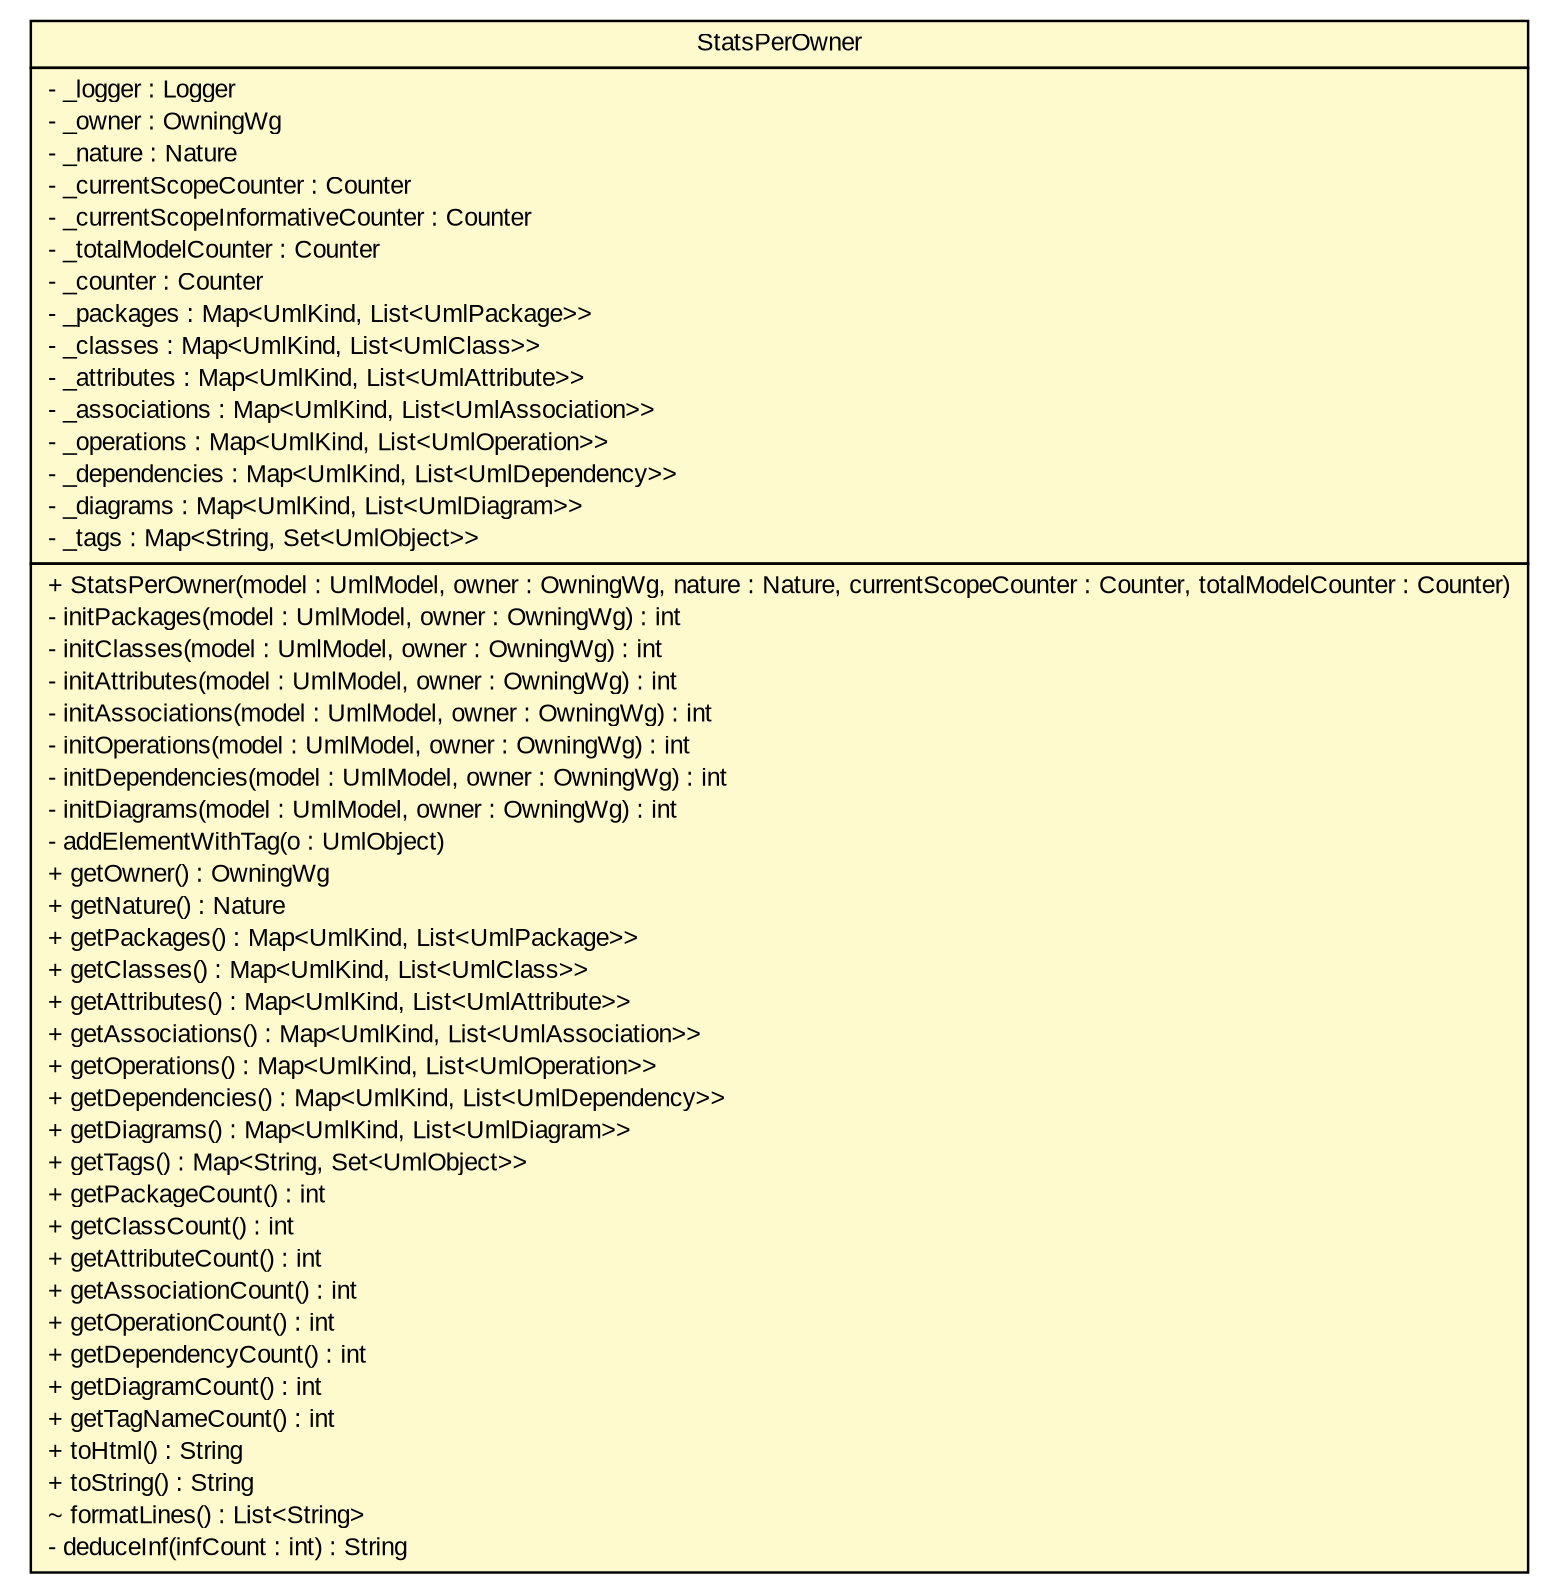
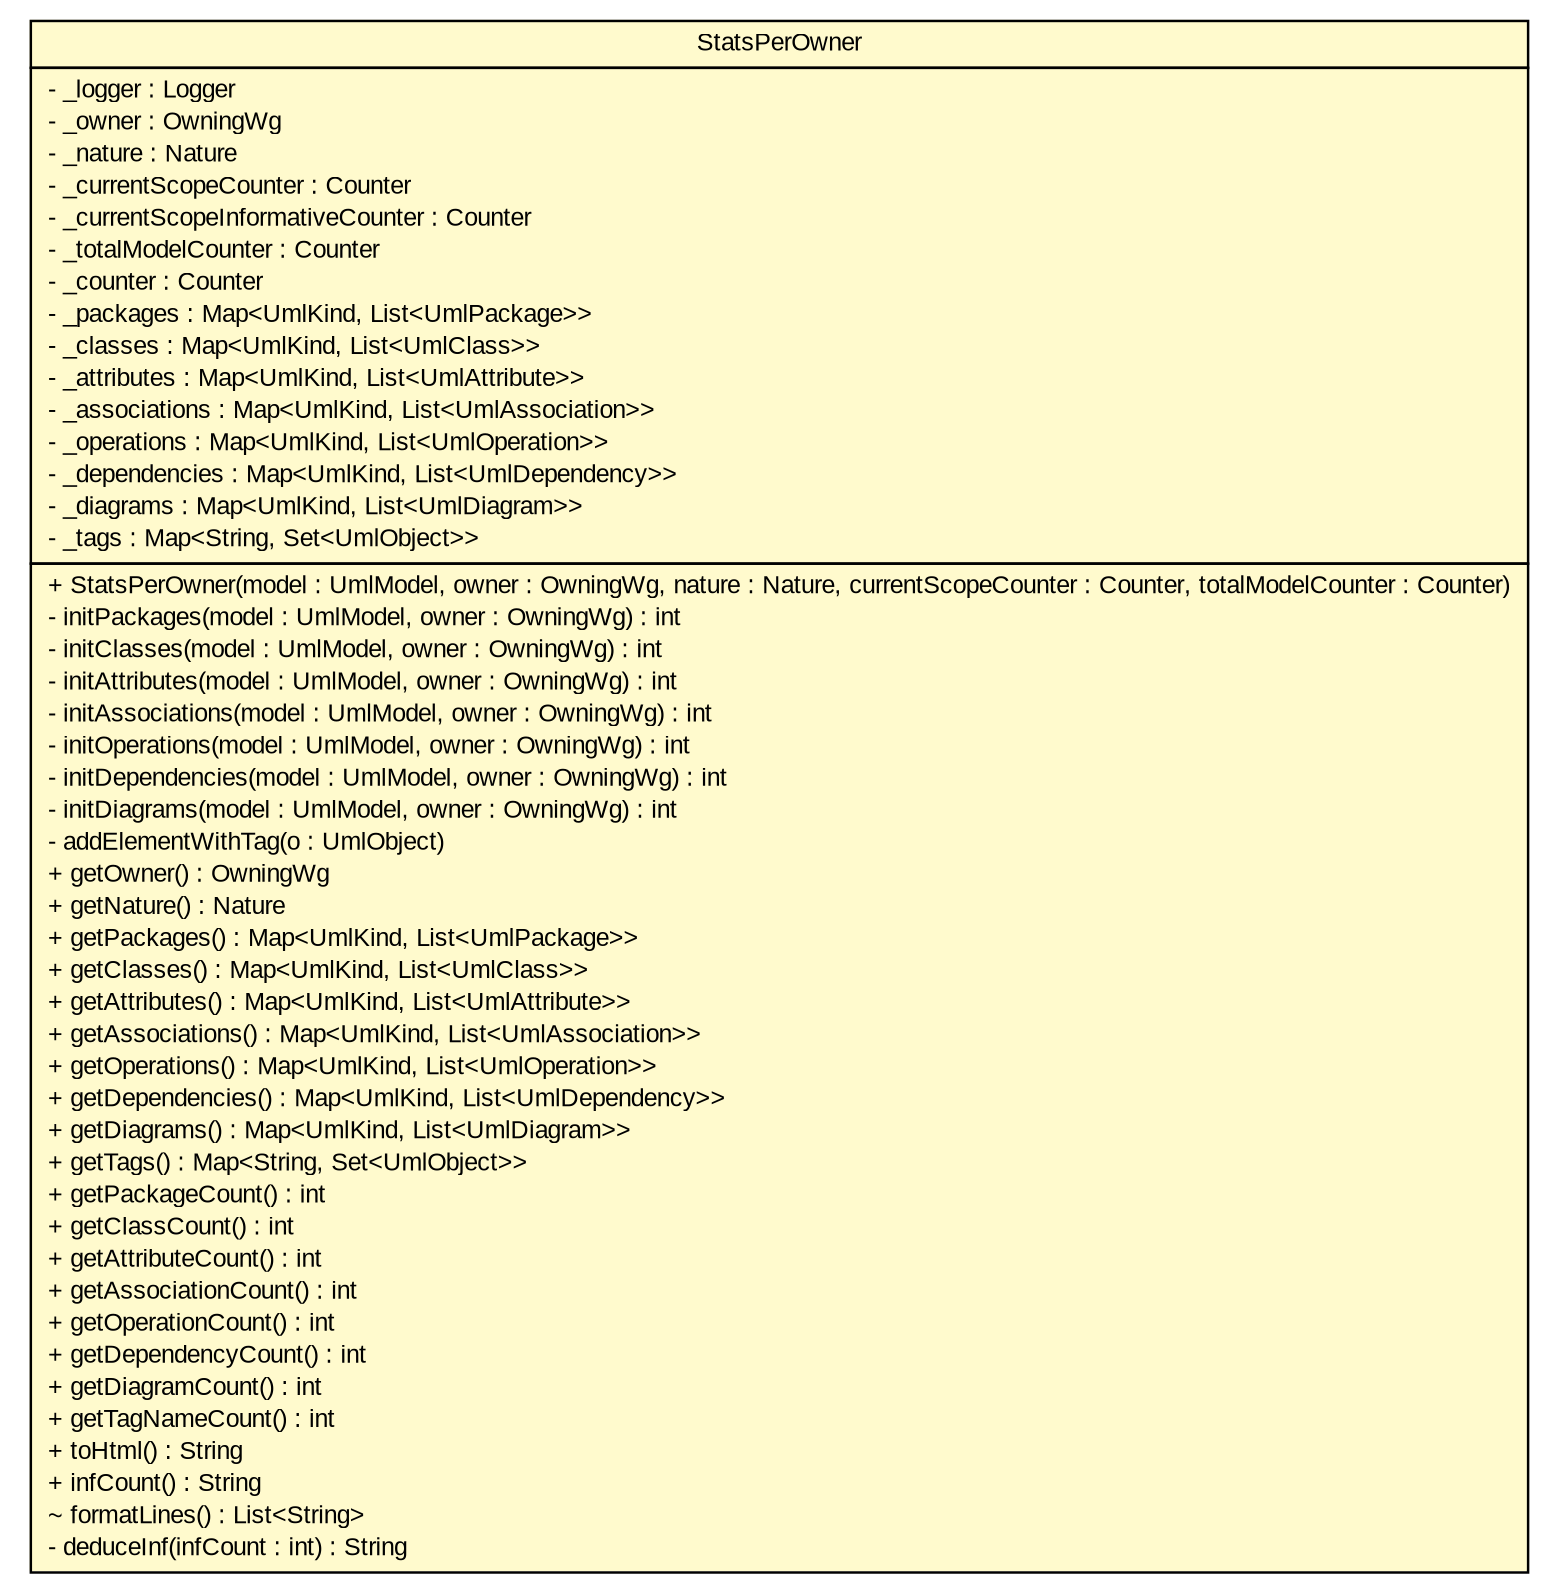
node "StatsPerOwner": text "+ toString() : String" -> "+ infCount() : String"
